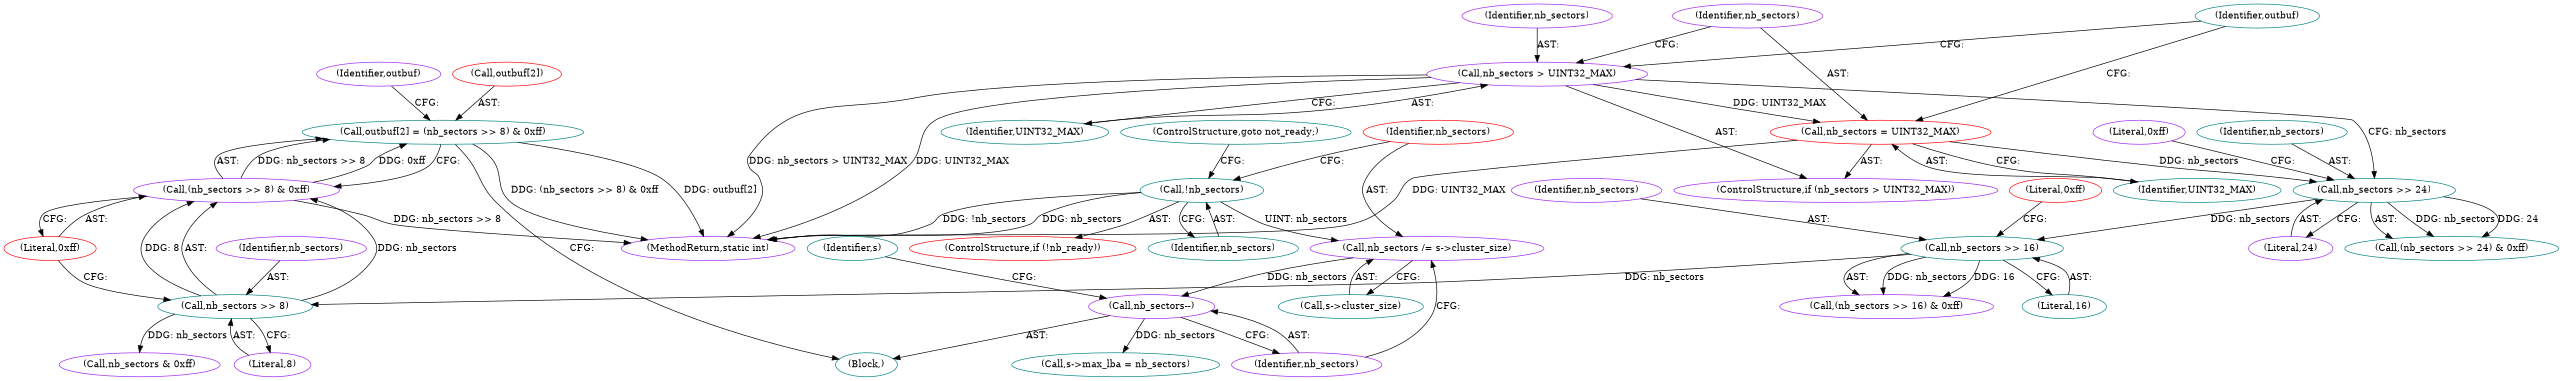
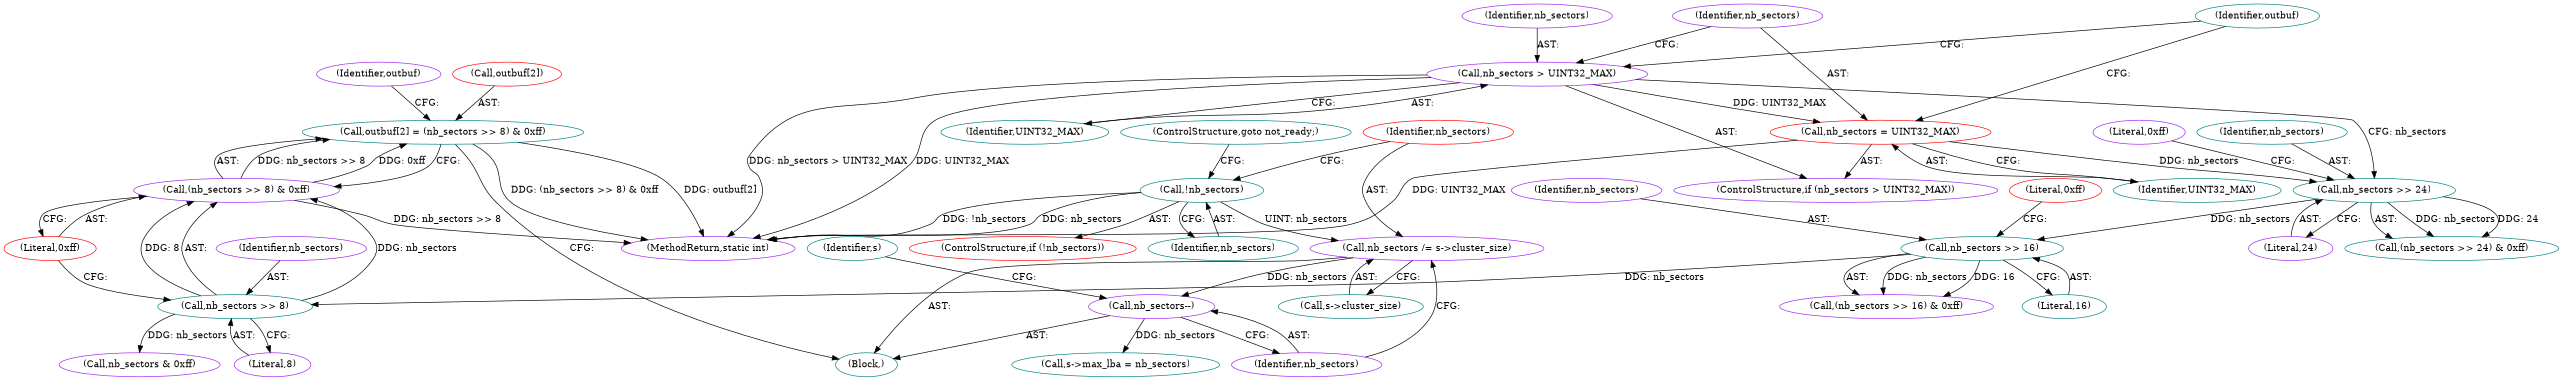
node "(ControlStructure,if (!nb_ready))": label "(ControlStructure,if (!nb_ready))" -> "(ControlStructure,if (!nb_sectors))"
edge "(Call,nb_sectors /= s->cluster_size)" -> "(Block,)": added, label "AST:"
